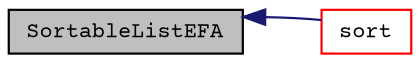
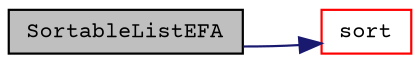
edge "sort" -> "SortableListEFA": reversed
